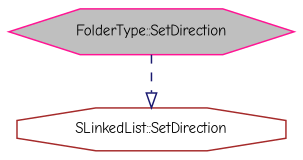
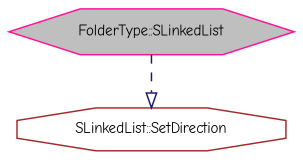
node "FolderType::SetDirection": label "FolderType::SetDirection" -> "FolderType::SLinkedList"
